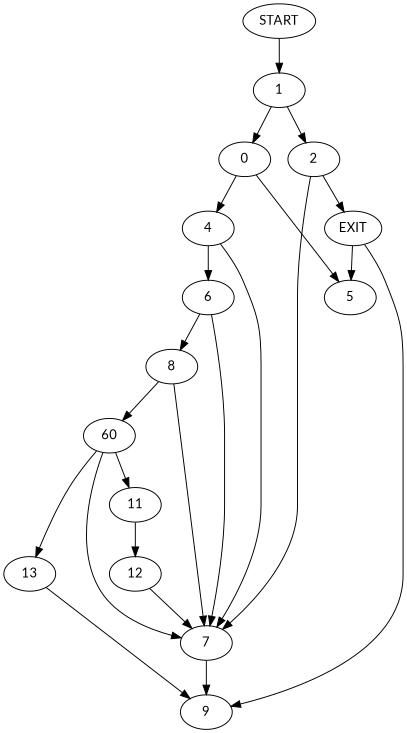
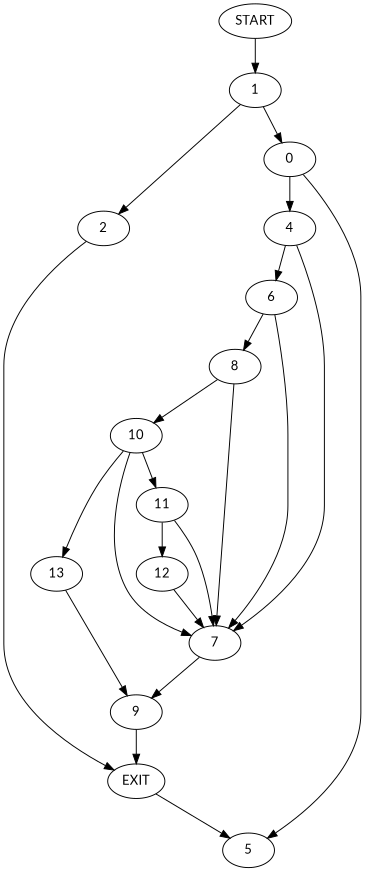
edge "2" -> "7": now "11" -> "7"
node "60": label "60" -> "10"
edge "EXIT" -> "9": reversed
